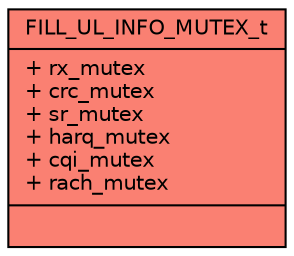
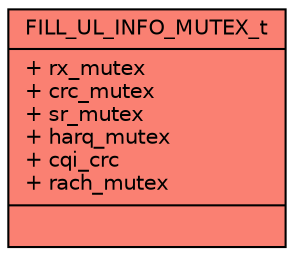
node "FILL_UL_INFO_MUTEX_t": text "+ cqi_mutex" -> "+ cqi_crc"
